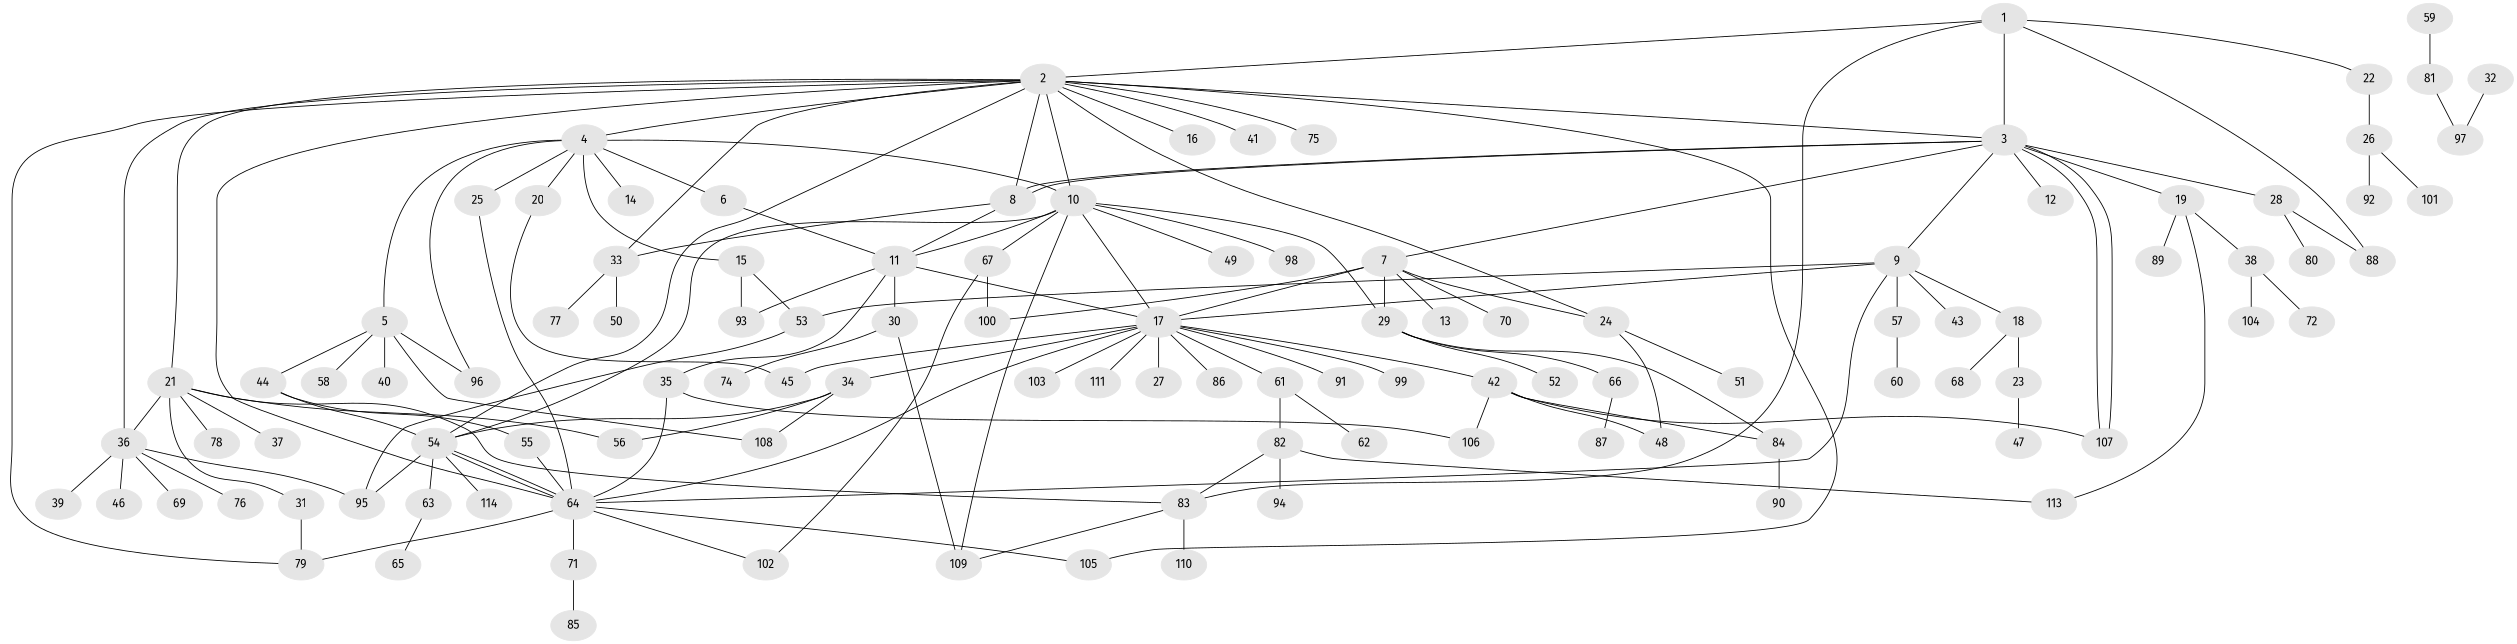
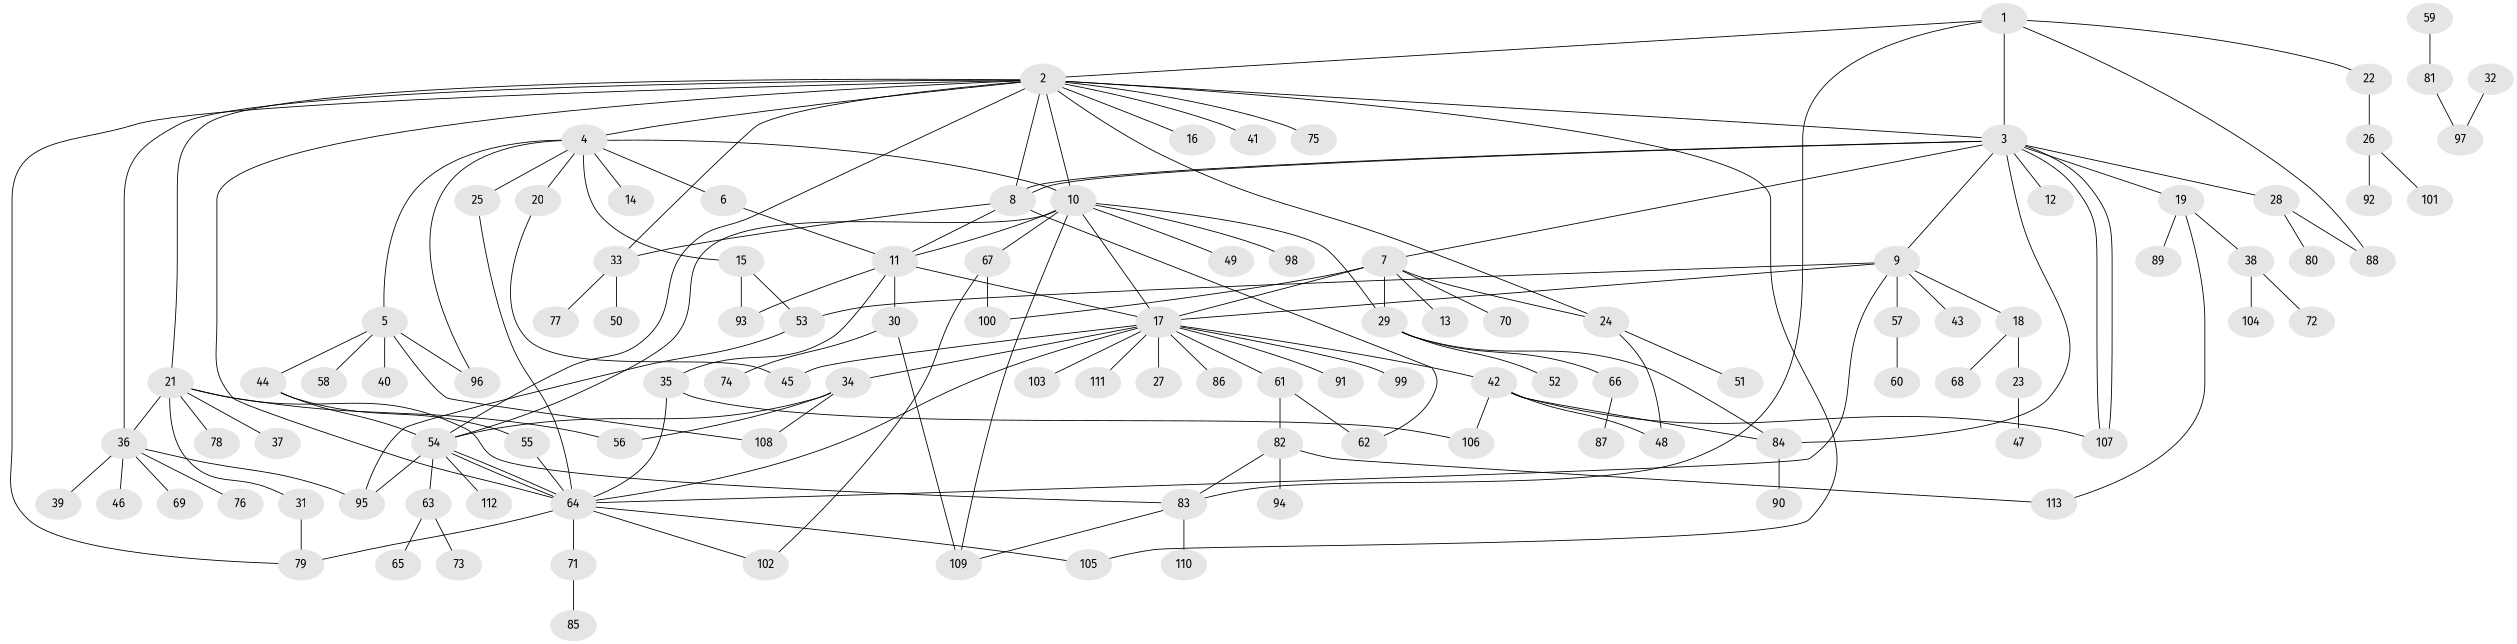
edge "8" -- "62": added
edge "3" -- "84": added
node "114": label "114" -> "112"
node "73": added
